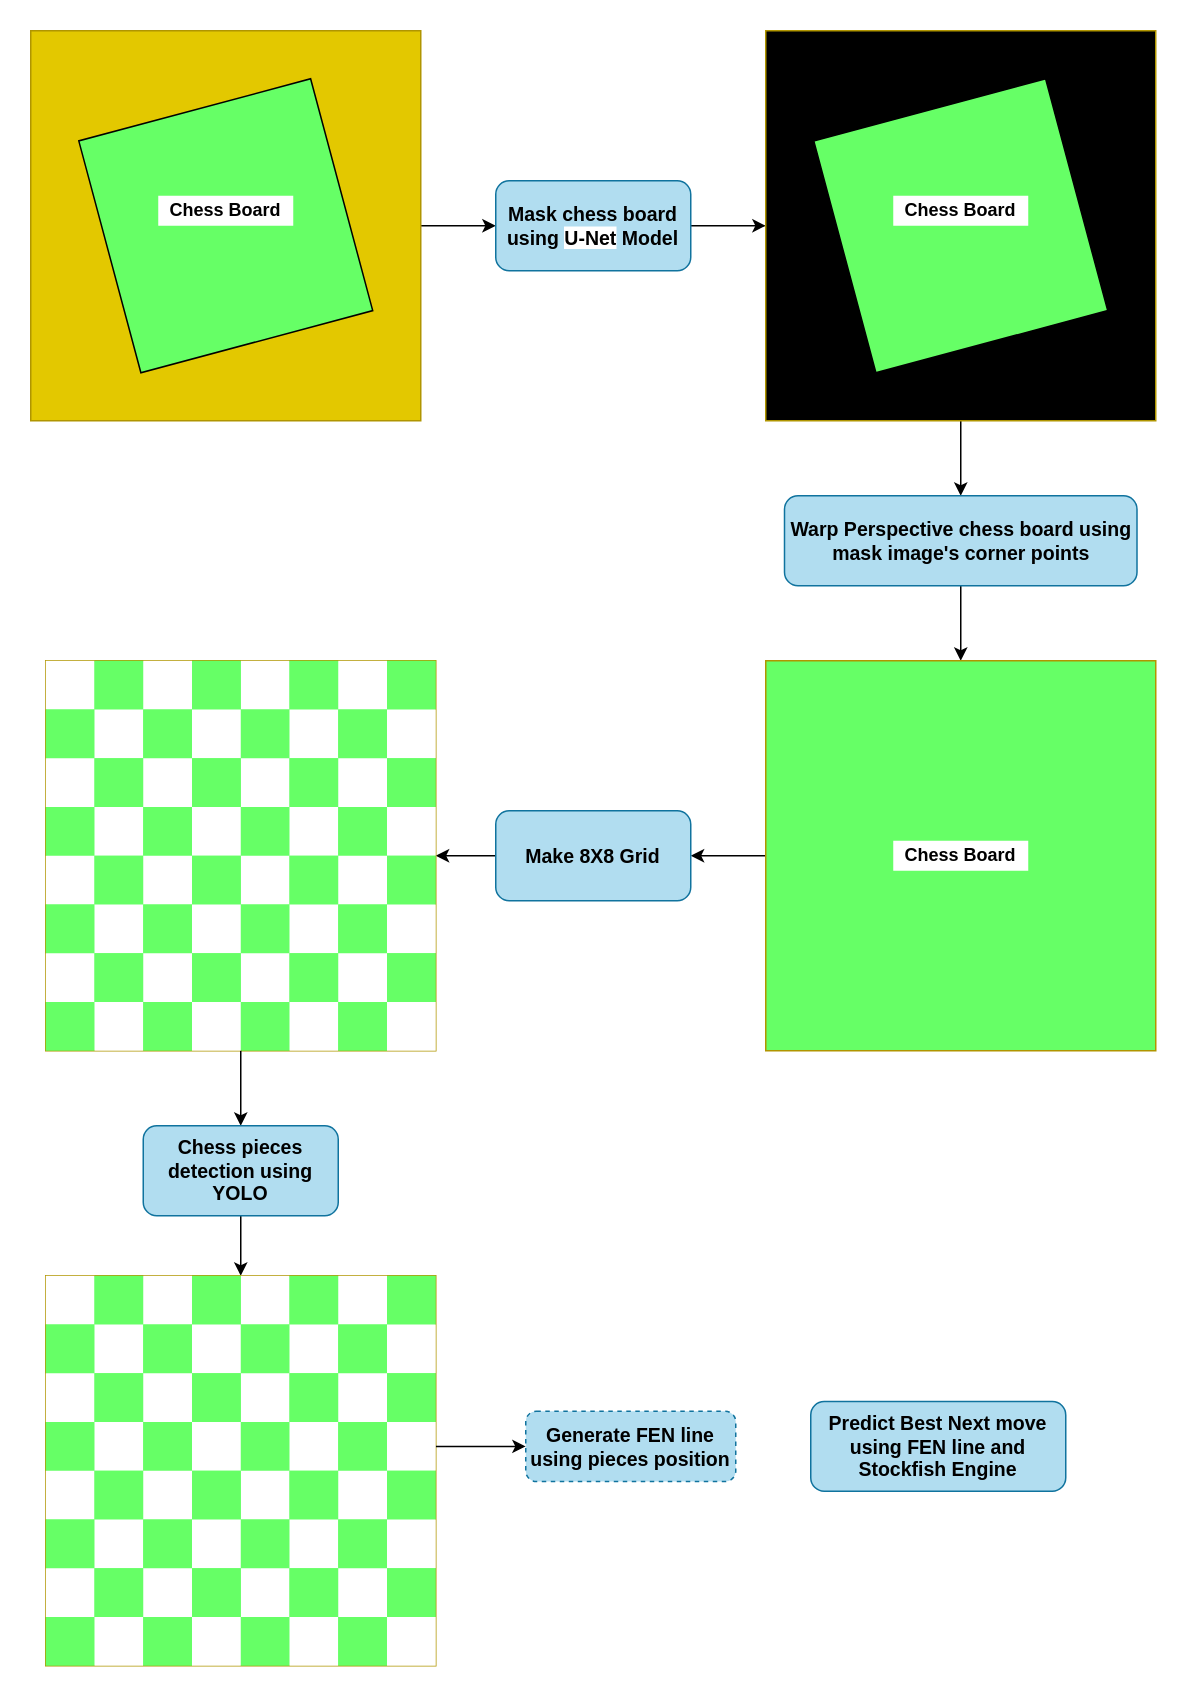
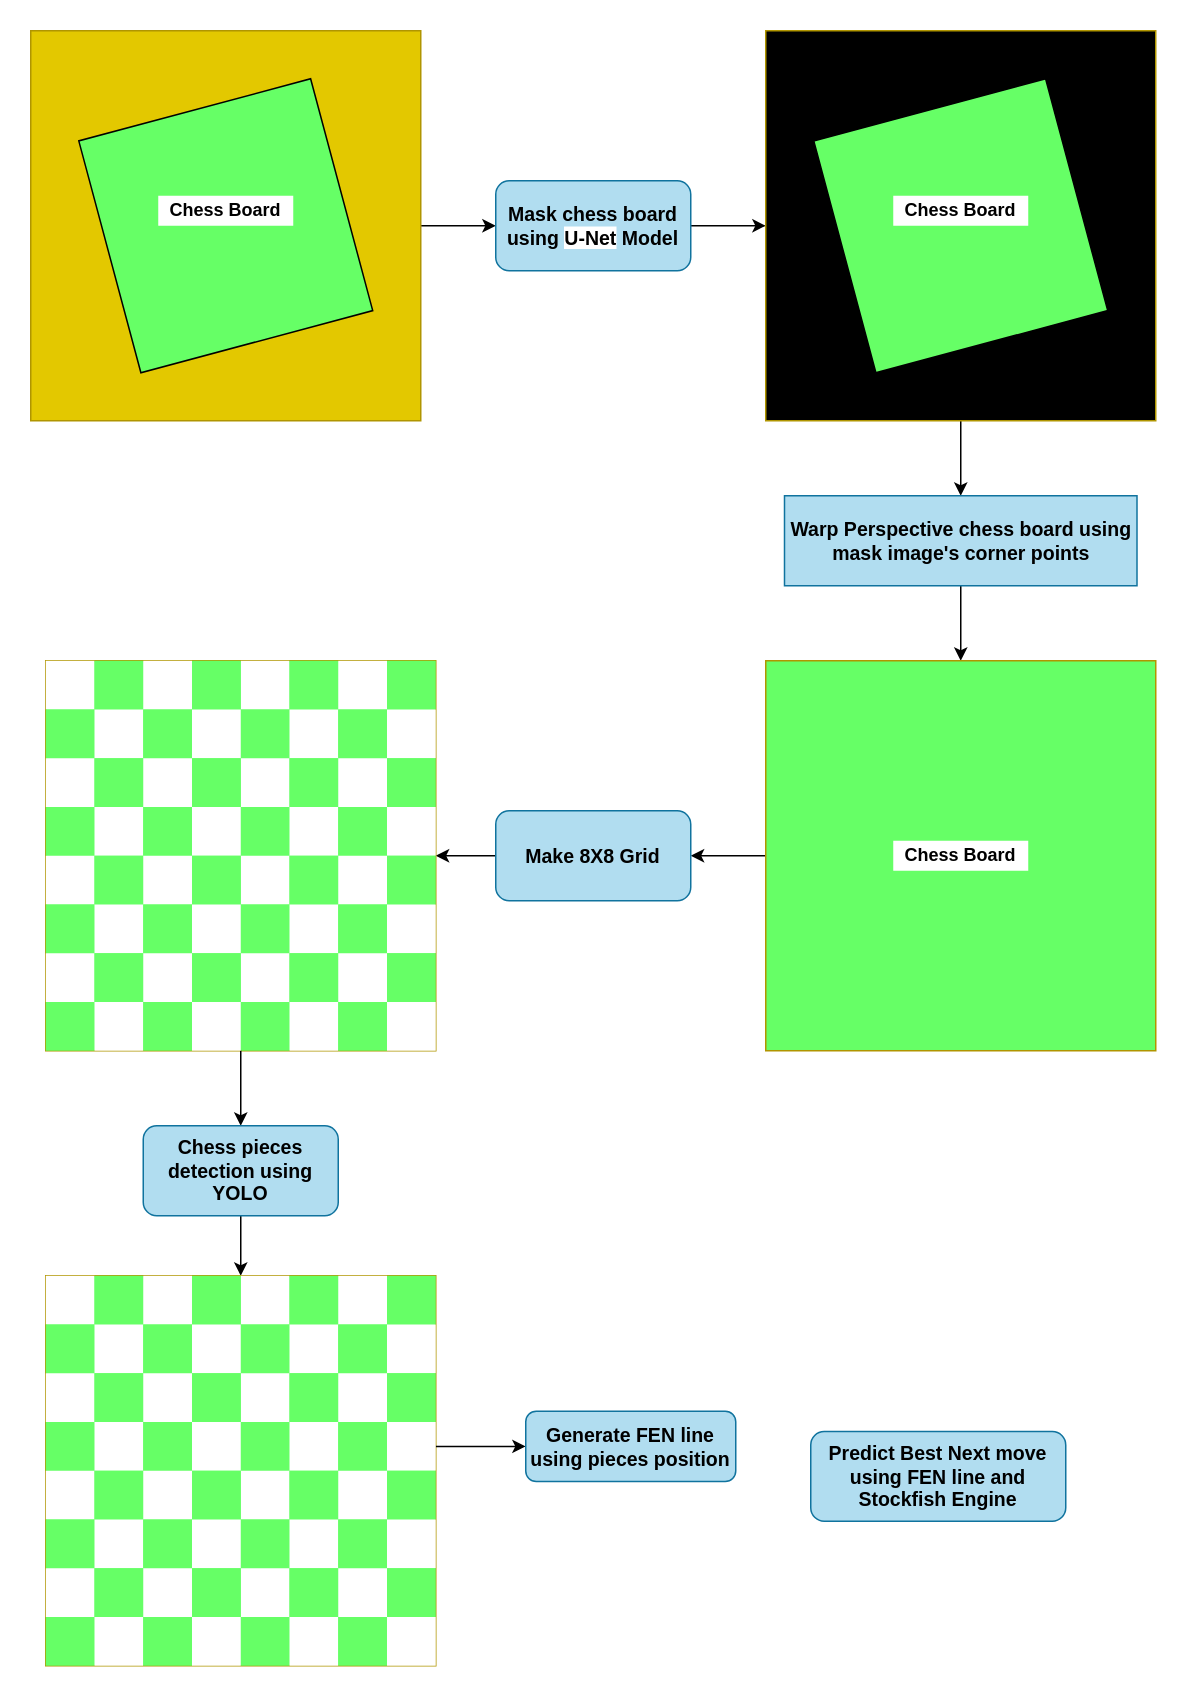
node "Warp Perspective chess board using mask image's corner points": shape rounded rectangle -> rectangle
node "Generate FEN line using pieces position": style dashed -> solid
node "Predict Best Next move using FEN line and Stockfish Engine": moved (938, 1446) -> (938, 1476)
